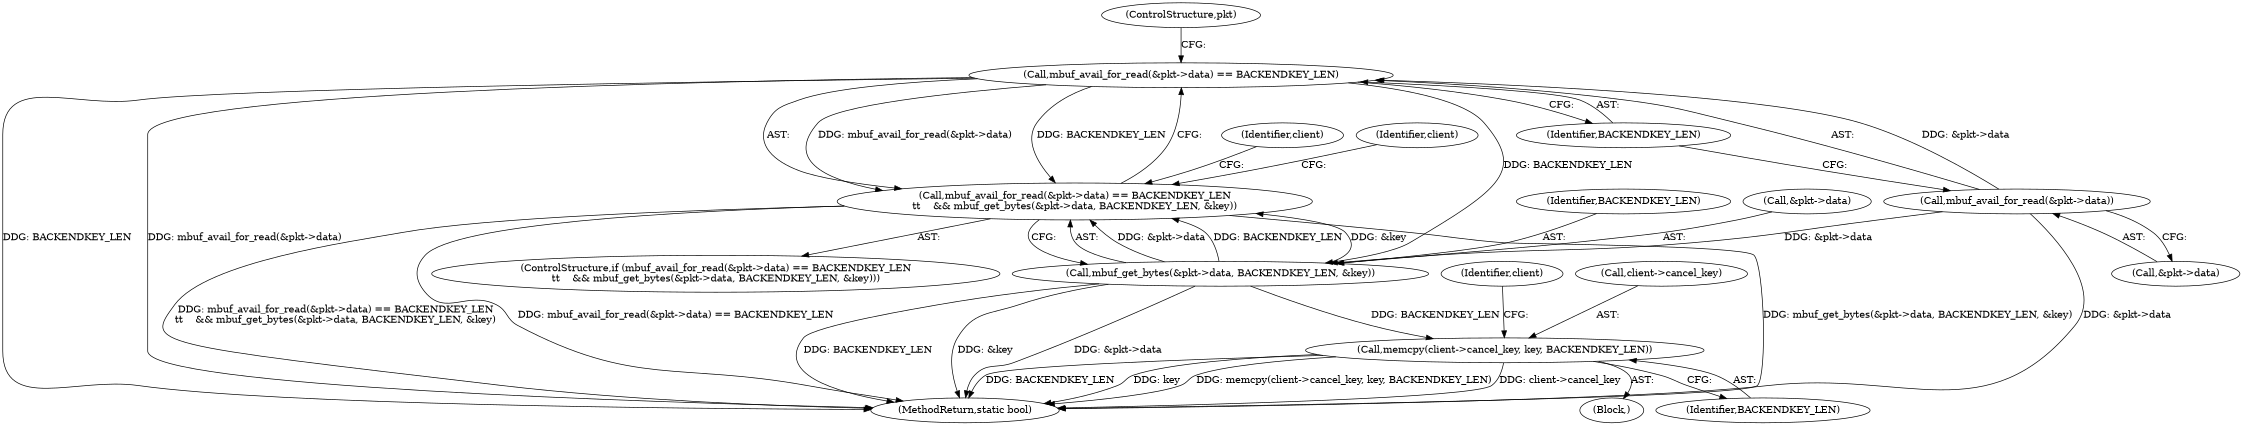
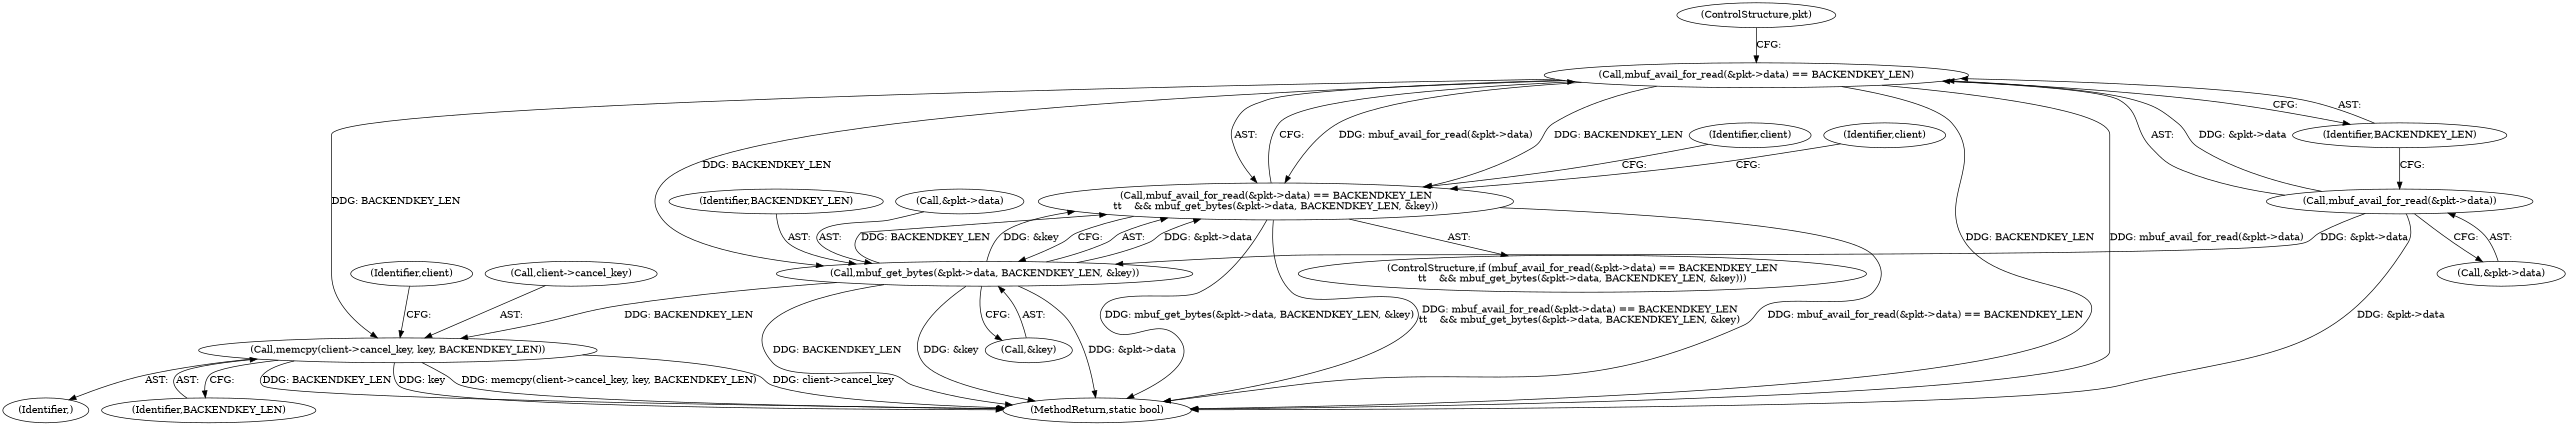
edge "(Call,mbuf_avail_for_read(&pkt->data) == BACKENDKEY_LEN)" -> "(Call,memcpy(client->cancel_key, key, BACKENDKEY_LEN))": added, label "DDG: BACKENDKEY_LEN"
node "(Call,&key)": added
node "(Block,)": label "(Block,)" -> "(Identifier,)"
